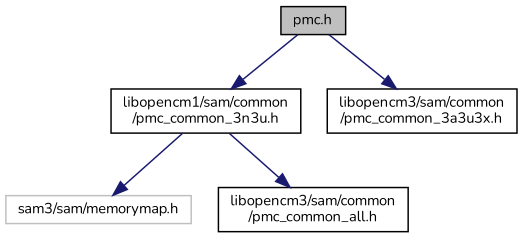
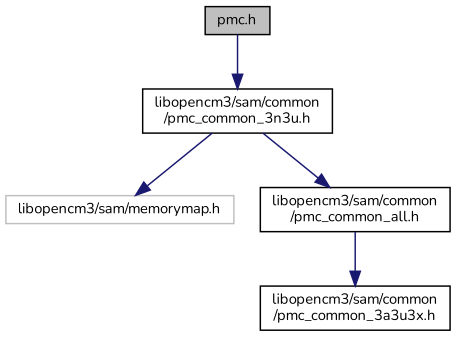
edge "pmc.h" -> "libopencm3/sam/common /pmc_common_3a3u3x.h": now "libopencm3/sam/common /pmc_common_all.h" -> "libopencm3/sam/common /pmc_common_3a3u3x.h"
node "libopencm1/sam/common /pmc_common_3n3u.h": label "libopencm1/sam/common /pmc_common_3n3u.h" -> "libopencm3/sam/common /pmc_common_3n3u.h"
node "sam3/sam/memorymap.h": label "sam3/sam/memorymap.h" -> "libopencm3/sam/memorymap.h"
